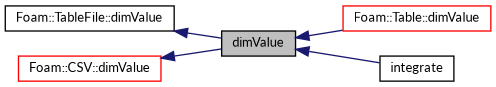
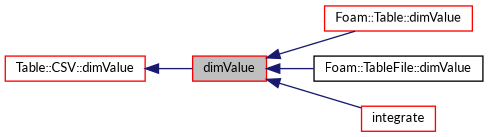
edge "dimValue" -> "Foam::TableFile::dimValue": reversed
node "dimValue": color black -> red
node "Foam::CSV::dimValue": label "Foam::CSV::dimValue" -> "Table::CSV::dimValue"
node "integrate": color black -> red
